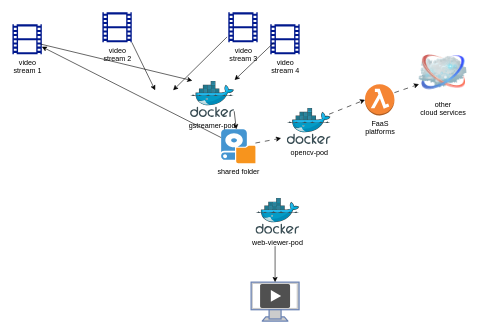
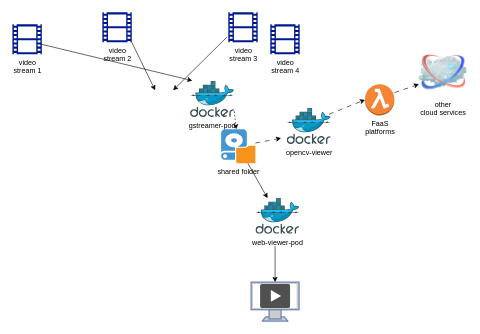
edge "video stream 4" -> "gstreamer-pod": removed
edge "shared folder" -> "video stream 1": now "shared folder" -> "web-viewer-pod"
edge "gstreamer-pod" -> "shared folder": style solid -> dashed
node "opencv-pod": label "opencv-pod" -> "opencv-viewer"
